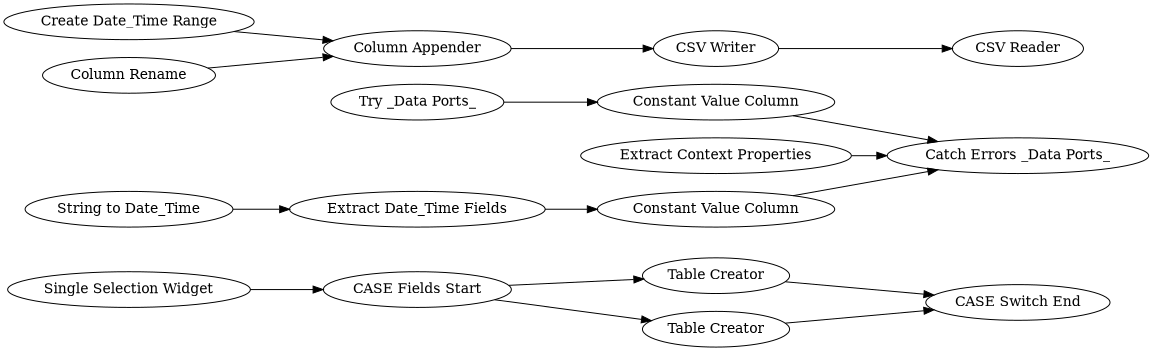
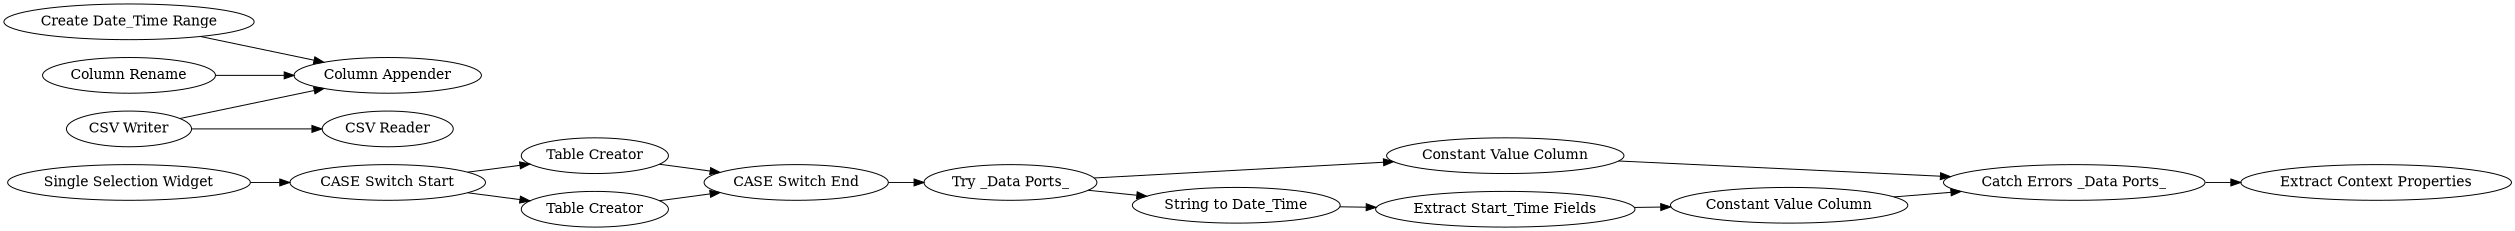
edge "Column Appender" -> "CSV Writer": reversed
edge "Extract Context Properties" -> "Catch Errors _Data Ports_": reversed
edge "CASE Switch End" -> "Try _Data Ports_": added
edge "Try _Data Ports_" -> "String to Date_Time": added
node "Extract Date_Time Fields": label "Extract Date_Time Fields" -> "Extract Start_Time Fields"
node "CASE Fields Start": label "CASE Fields Start" -> "CASE Switch Start"
